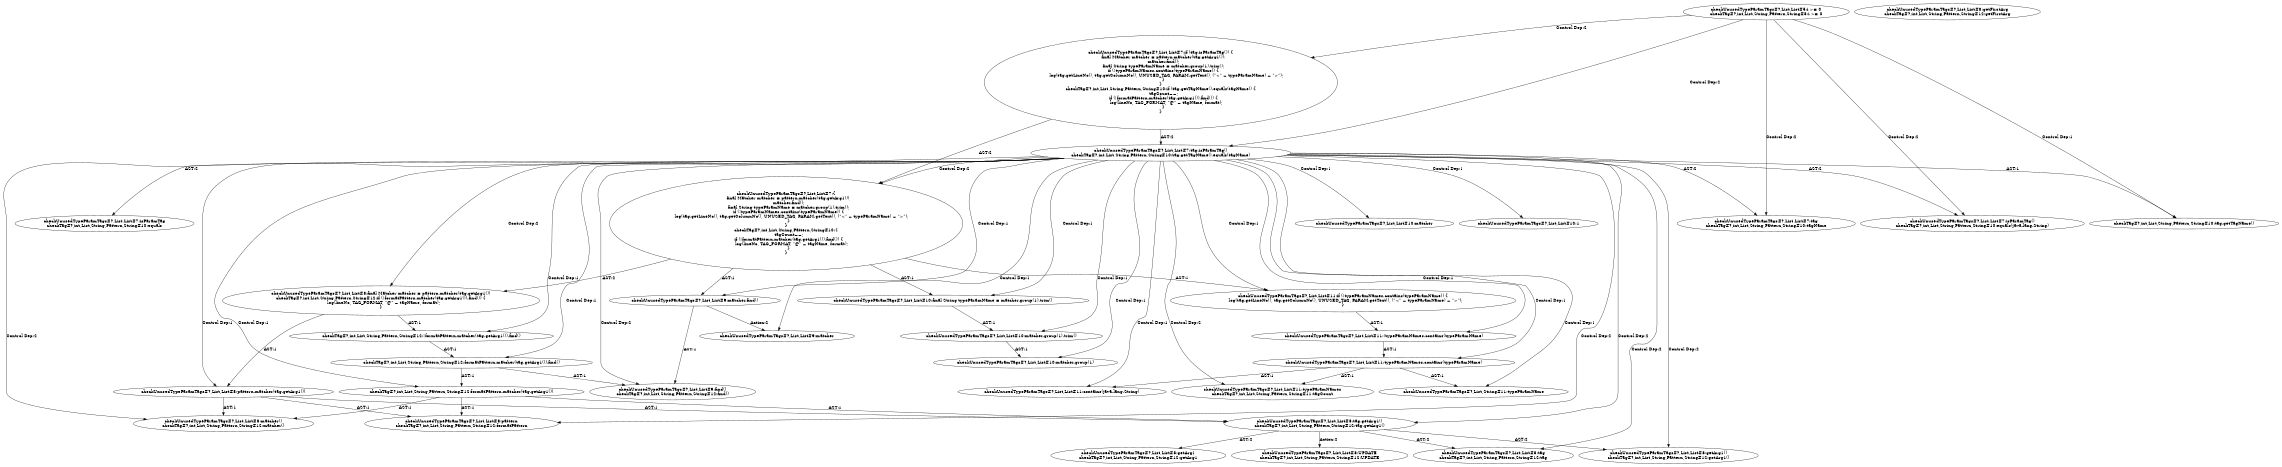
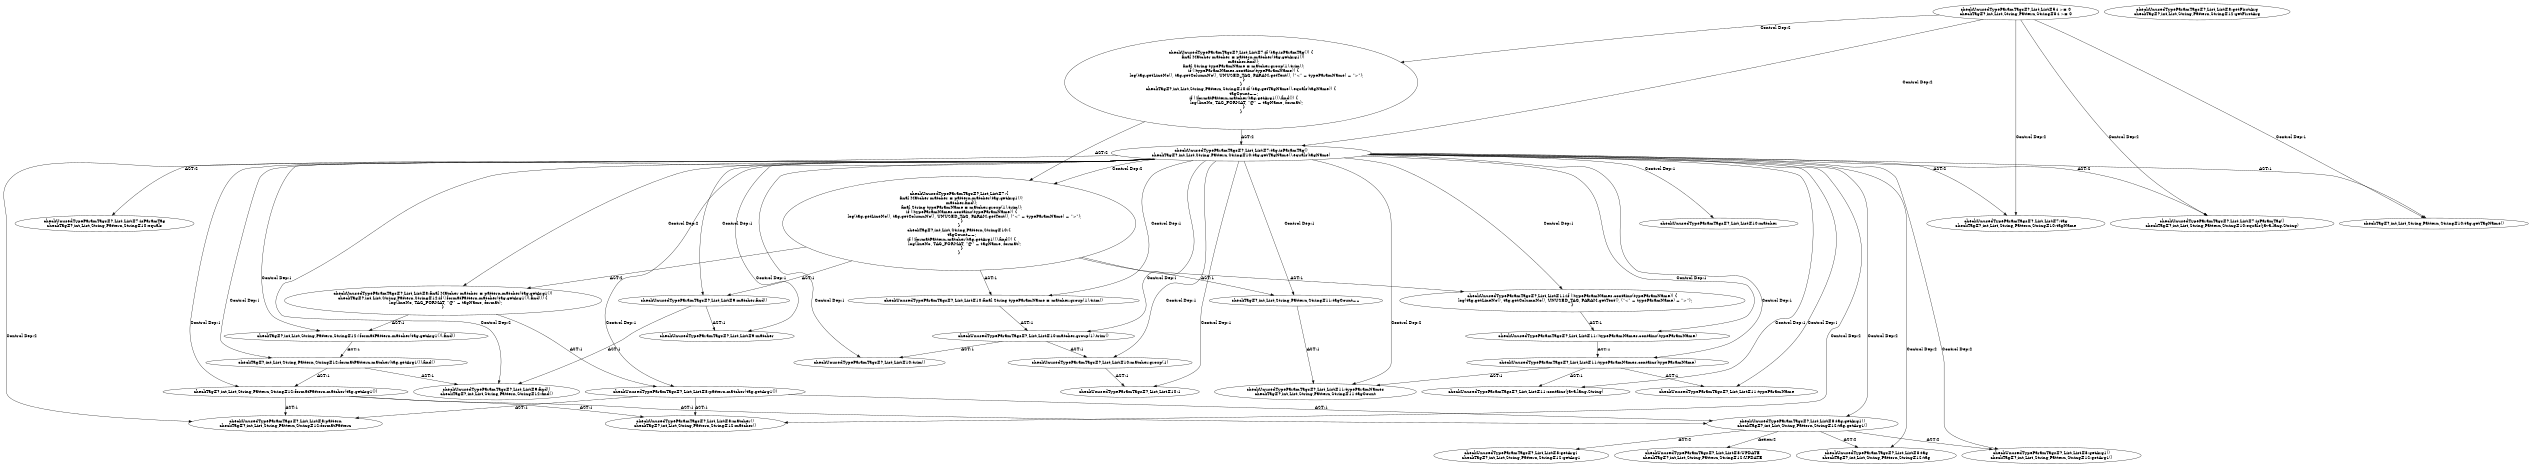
node "checkTag#?,int,List,String,Pattern,String#11:tagCount++": added
edge "checkUnusedTypeParamTags#?,List,List#9:matcher.find()" -> "checkUnusedTypeParamTags#?,List,List#9:matcher": label "Action:2" -> "AST:1"
node "checkUnusedTypeParamTags#?,List,List#10:trim()": added
edge "checkUnusedTypeParamTags#?,List,List#10:matcher.group(1)" -> "checkUnusedTypeParamTags#?,List,List#10:1": added, label "AST:1"
node "checkUnusedTypeParamTags#?,List,String#11:typeParamName": label "checkUnusedTypeParamTags#?,List,String#11:typeParamName" -> "checkUnusedTypeParamTags#?,List,List#11:typeParamName"
